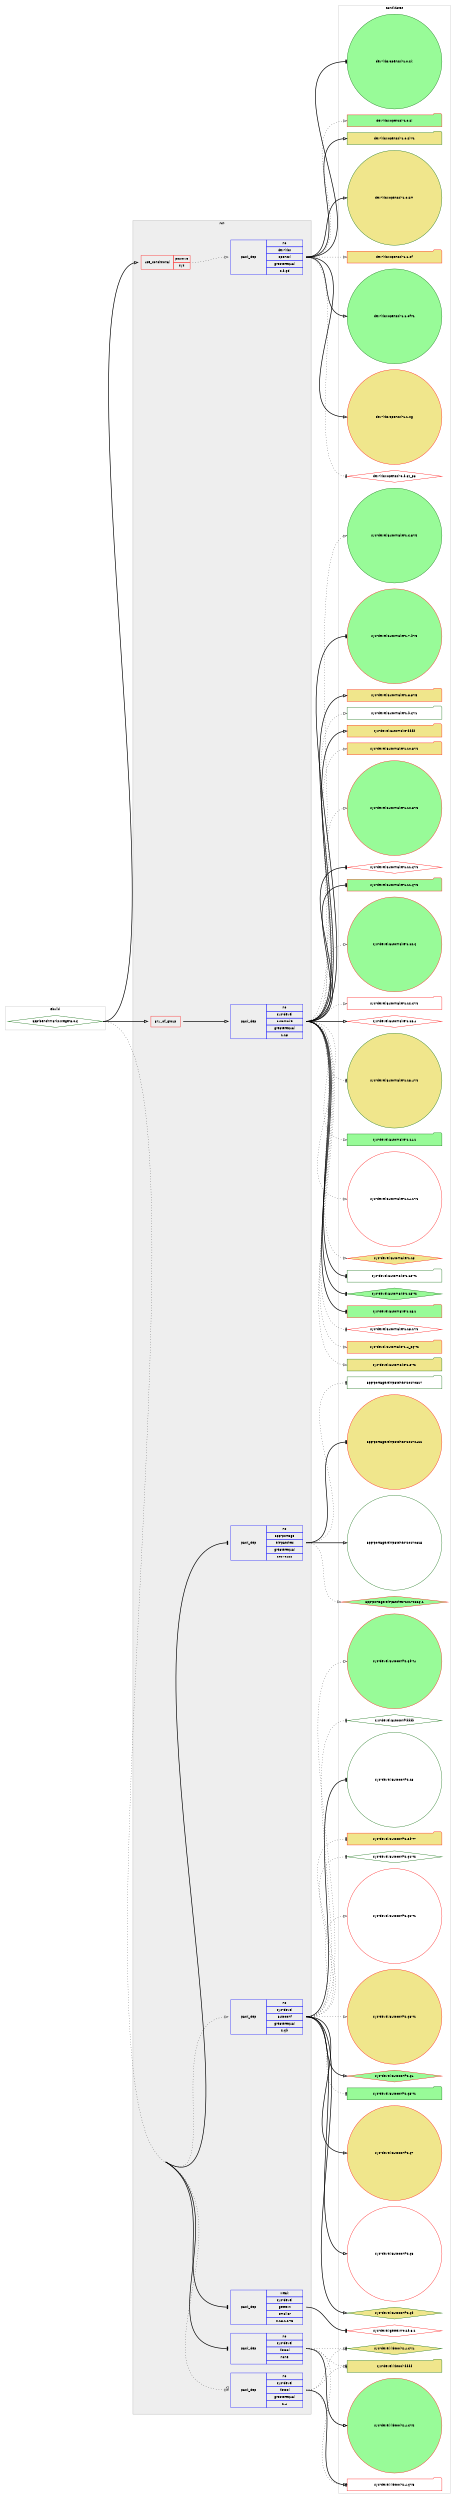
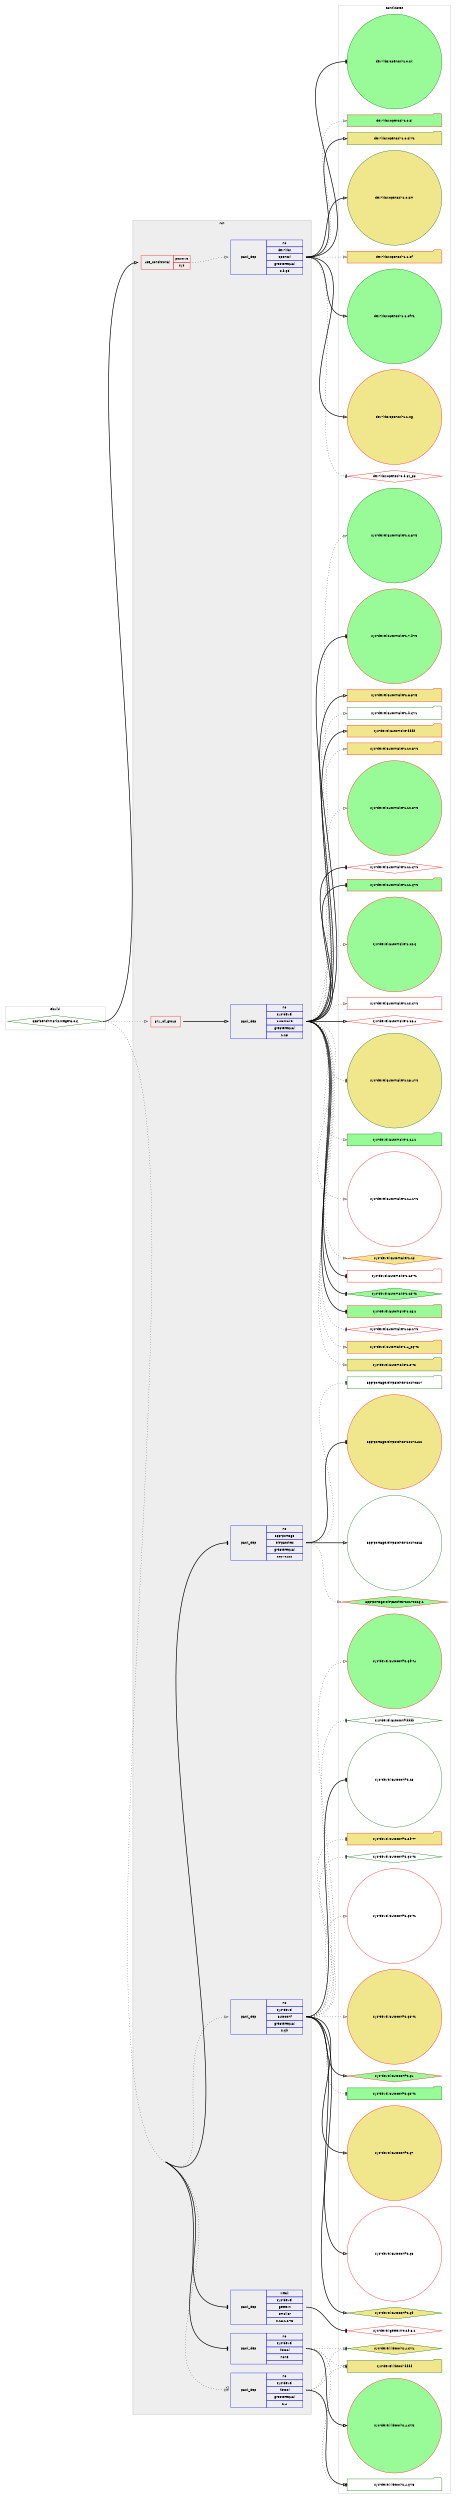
edge "app-benchmarks/siege-3.0.6" -> "any_of_group": style bold -> dotted
node "sys-devel/automake-1.15-r1": color darkgreen -> red
node "sys-devel/libtool-2.4.6-r3": color red -> darkgreen
